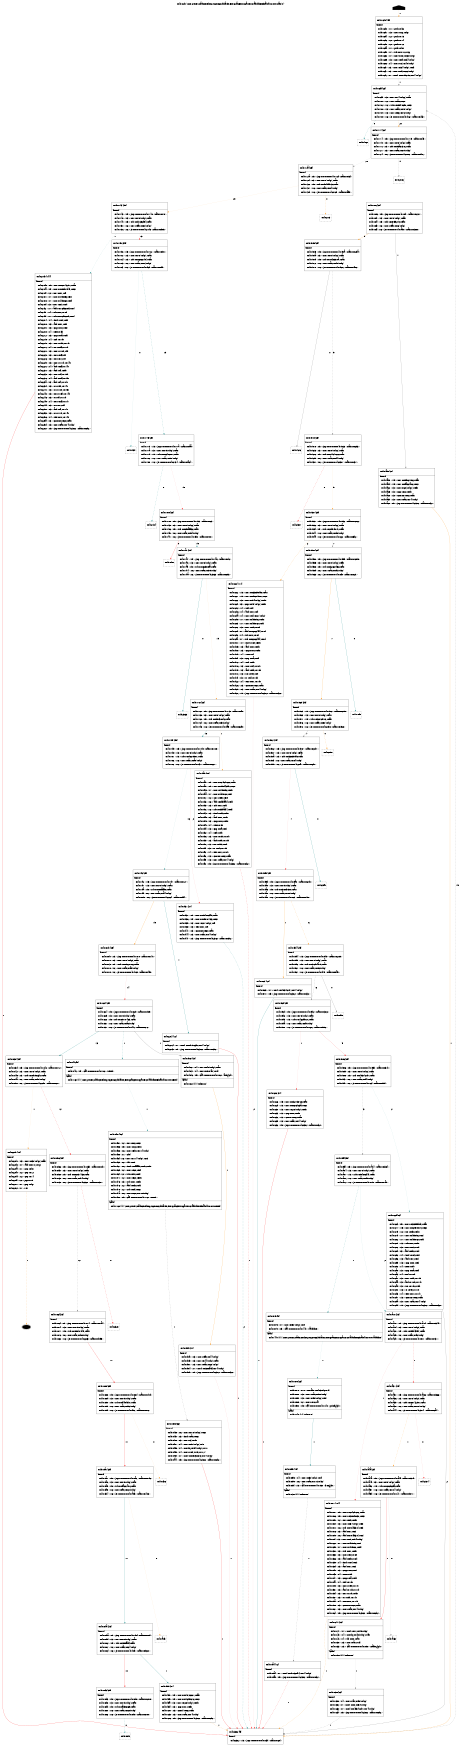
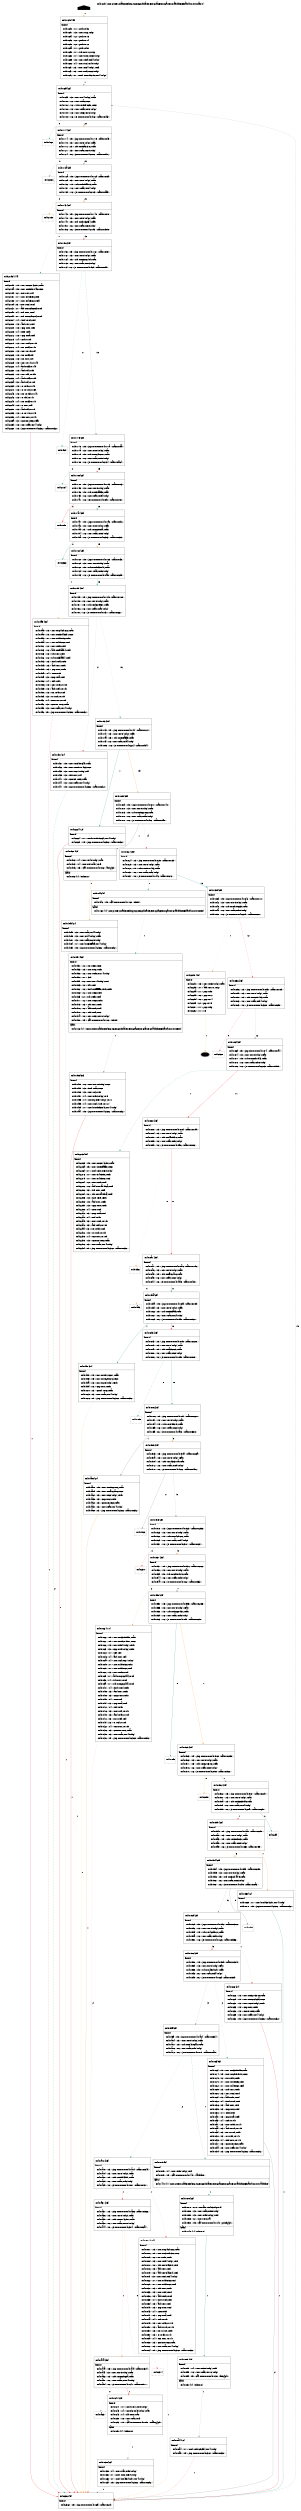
edge "0x401824 [25]" -> "0x401bce [13]": now "0x40180b [25]" -> "0x401bce [13]"
node "0x402265 [95]": added
edge "0x4018d3 [25]" -> "0x4018ec [25]": added, label "10"
